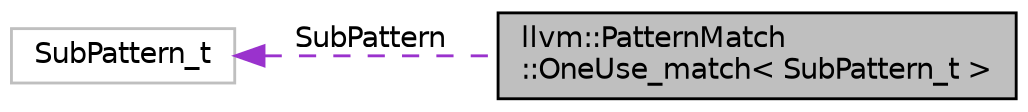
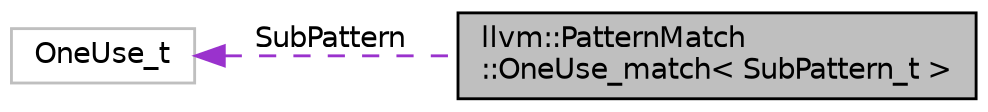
node "SubPattern_t": label "SubPattern_t" -> "OneUse_t"
